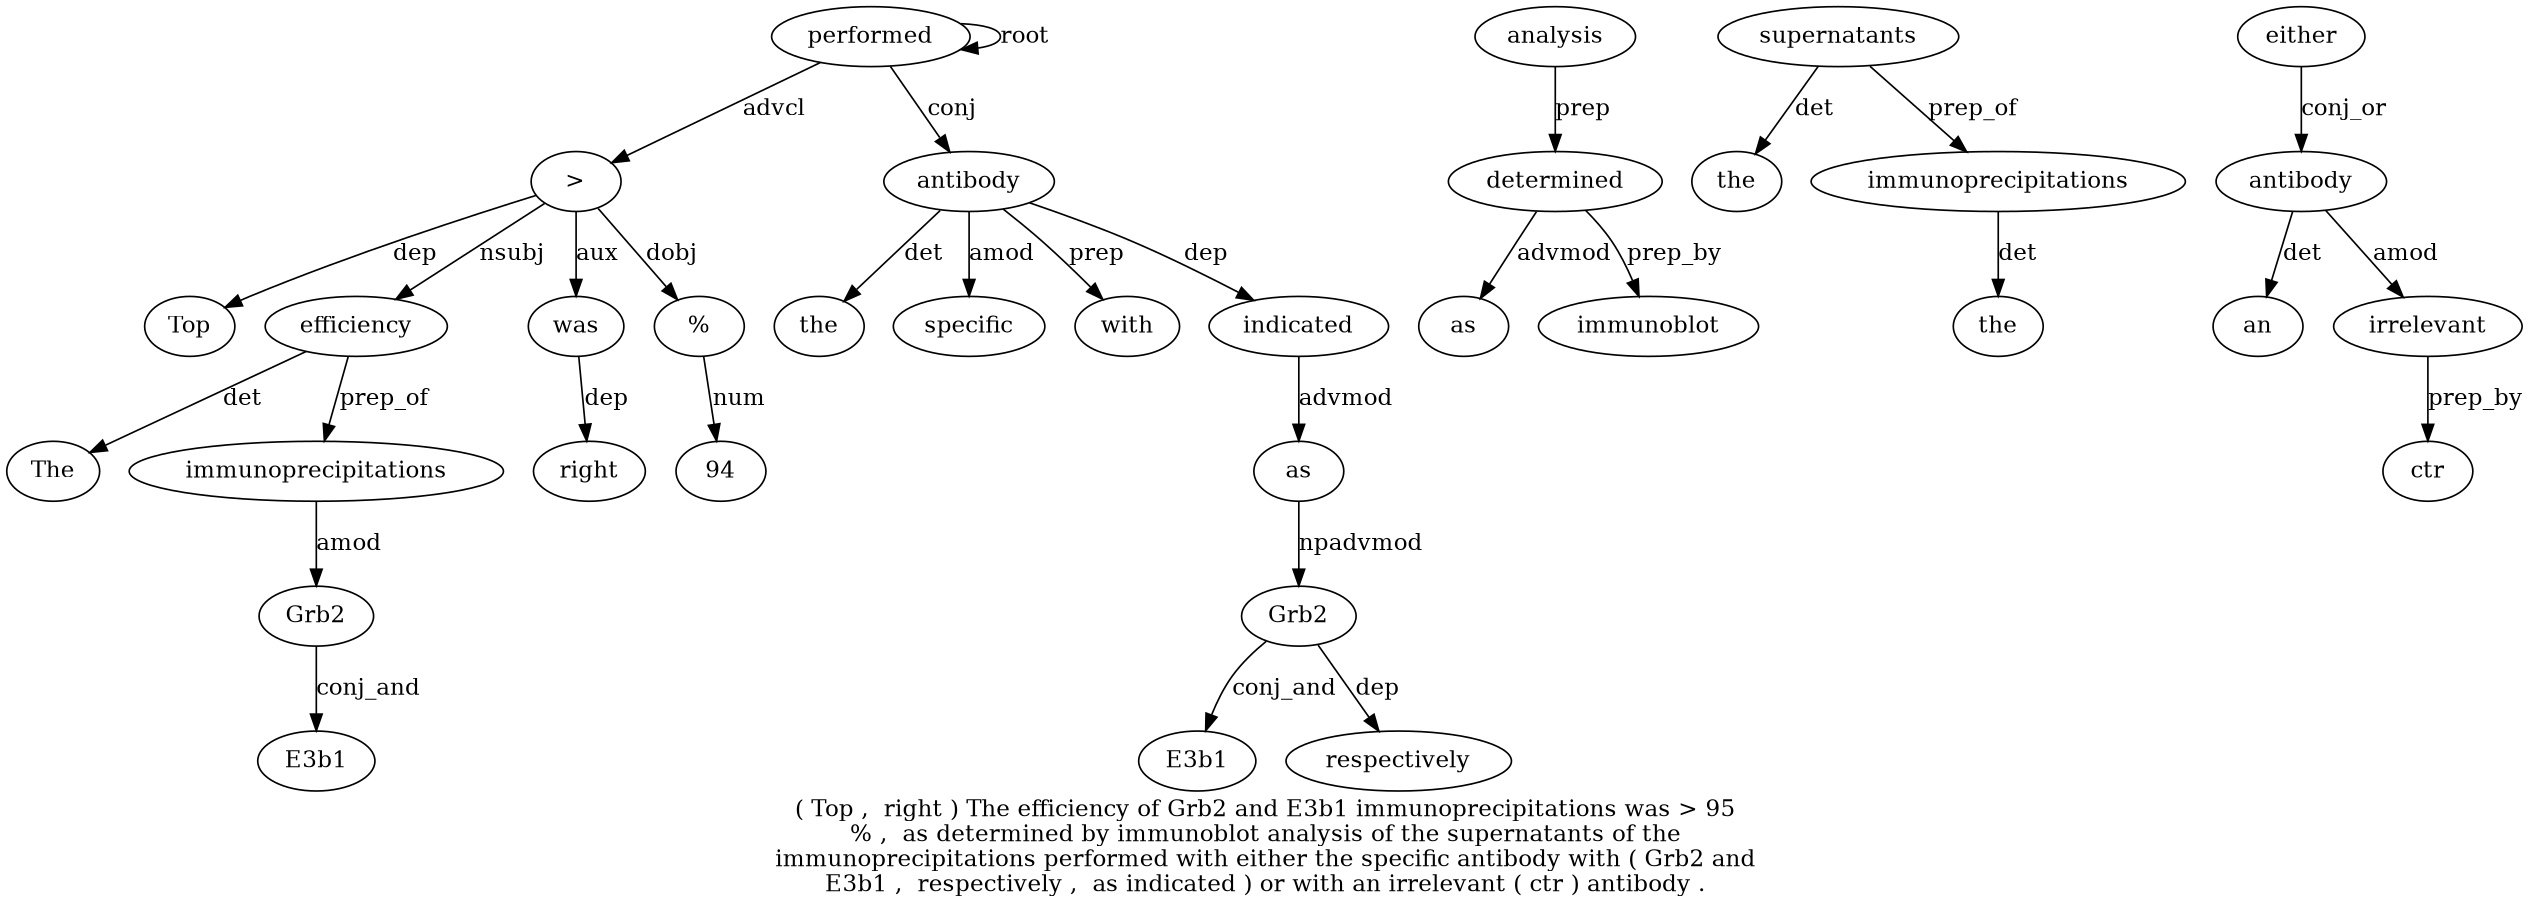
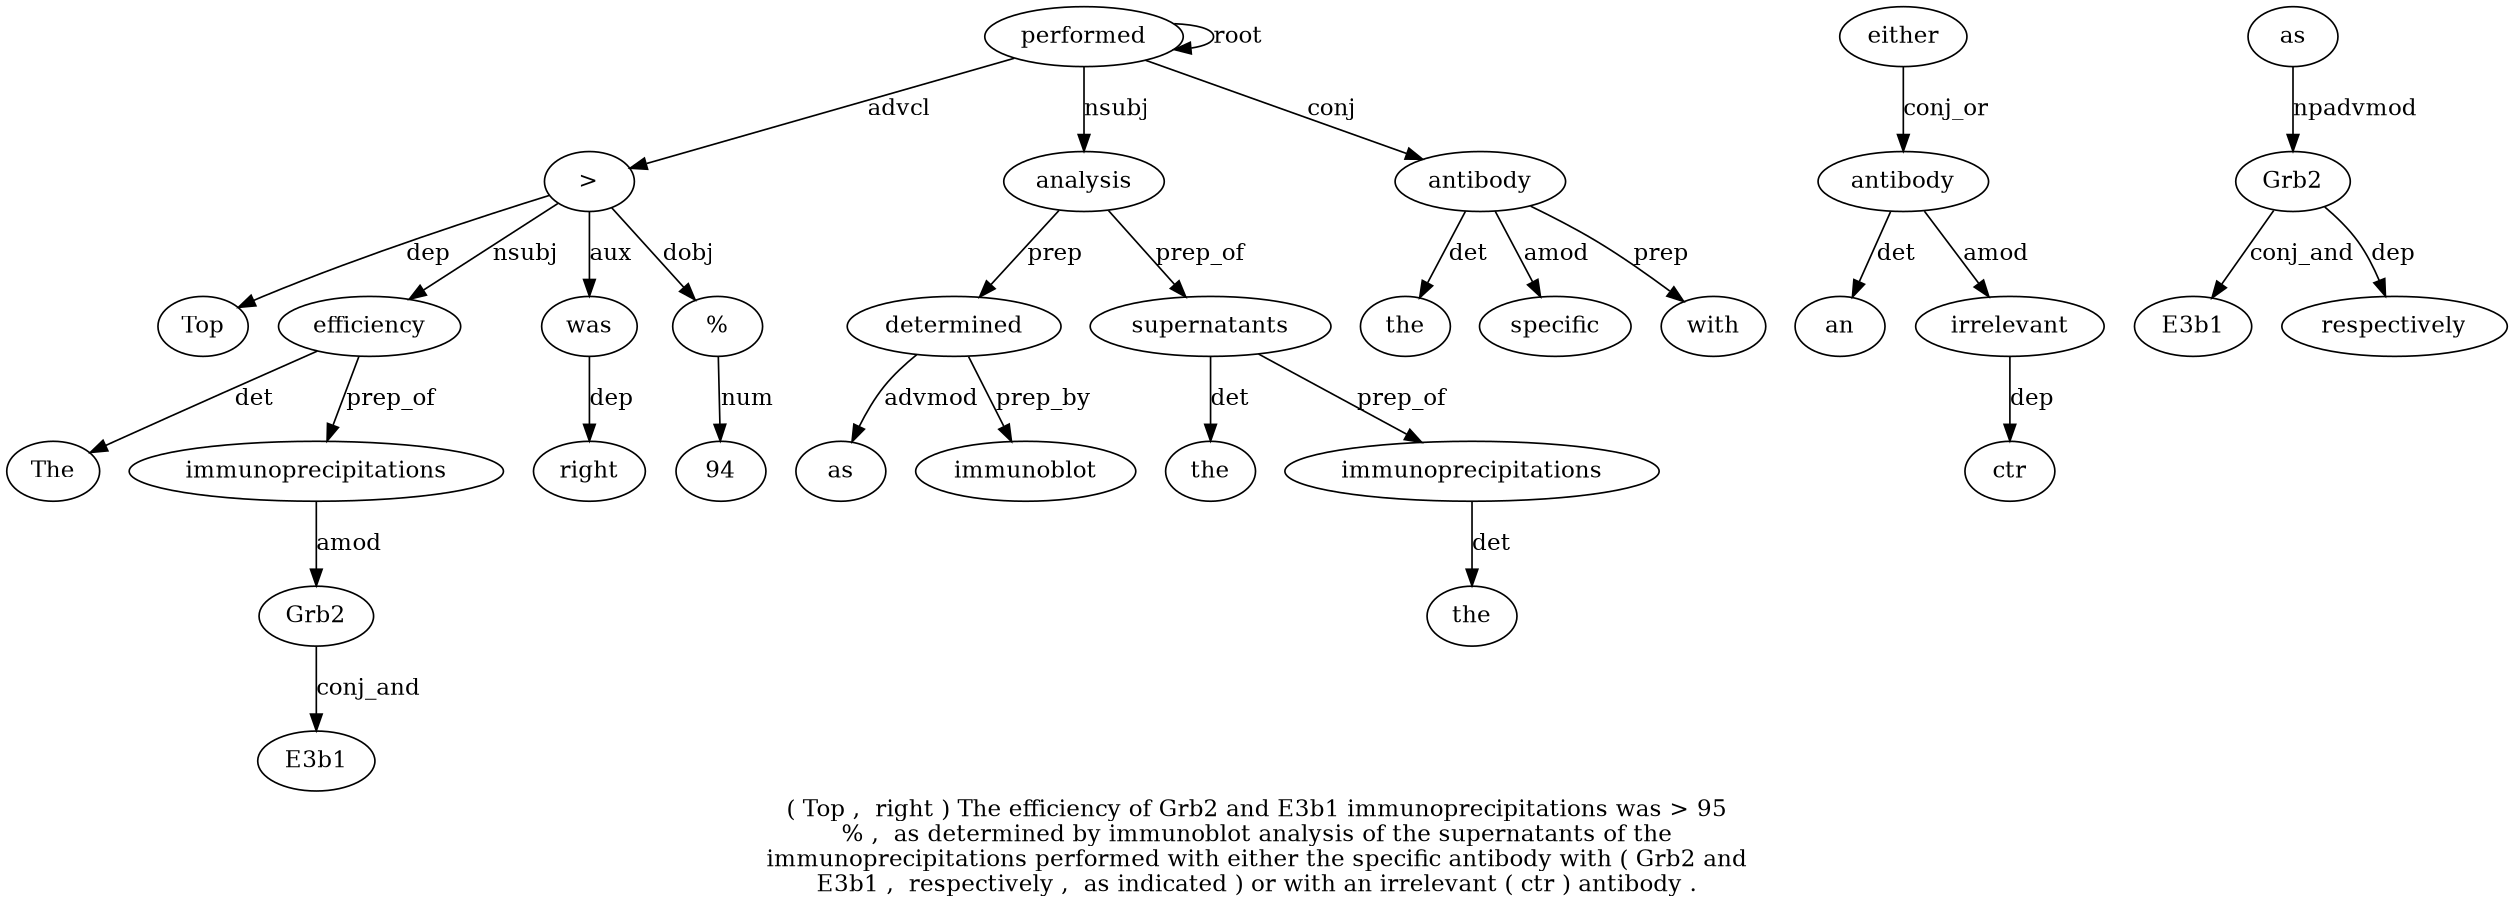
edge "performed" -> "analysis": added, label "nsubj"
edge "analysis" -> "supernatants": added, label "prep_of"
node "indicated": removed
edge "irrelevant" -> "ctr": label "prep_by" -> "dep"
